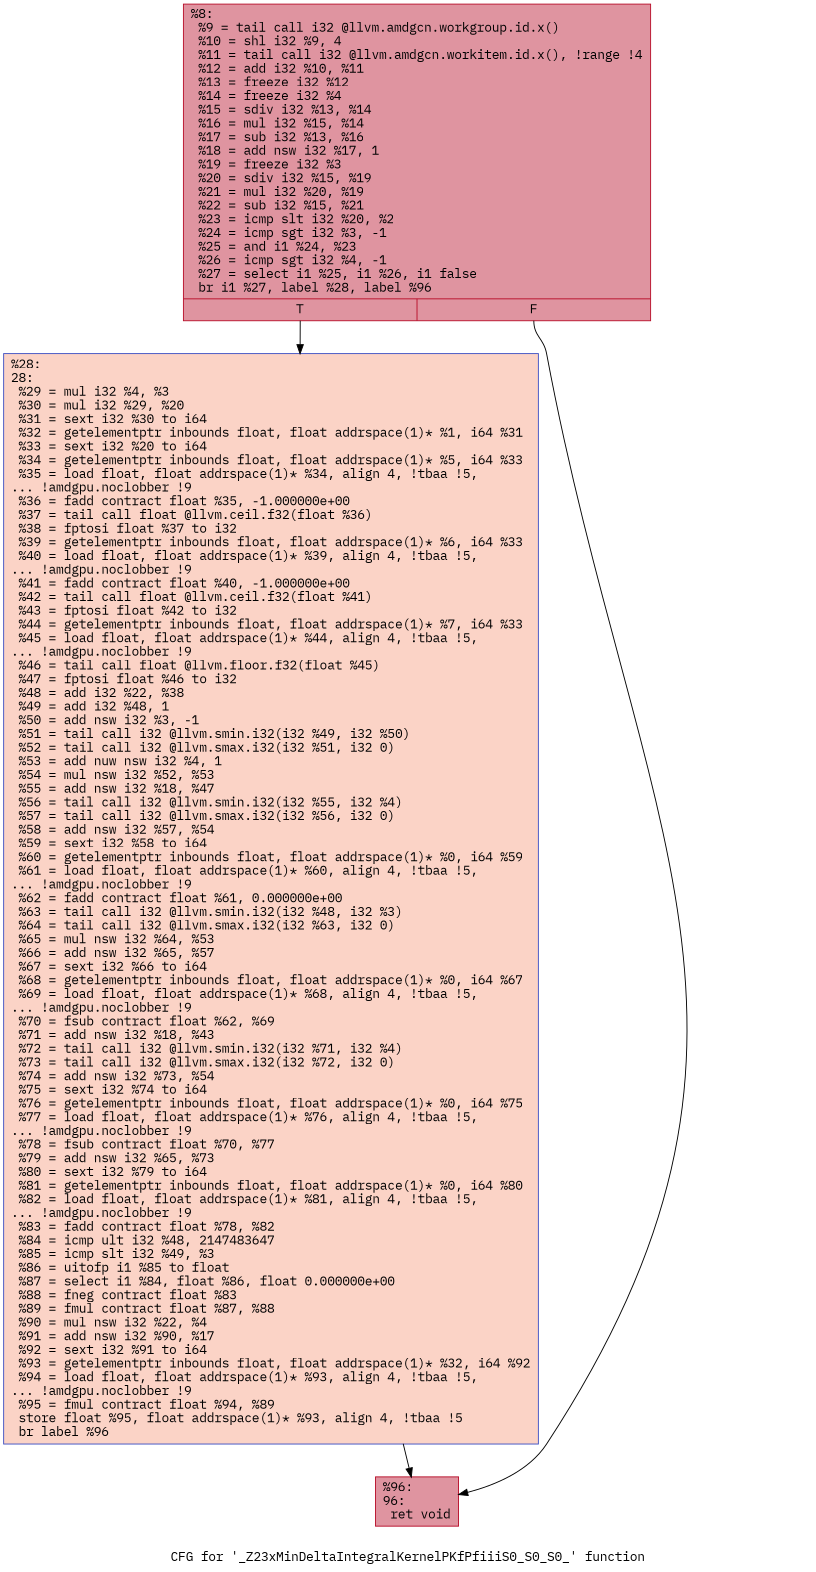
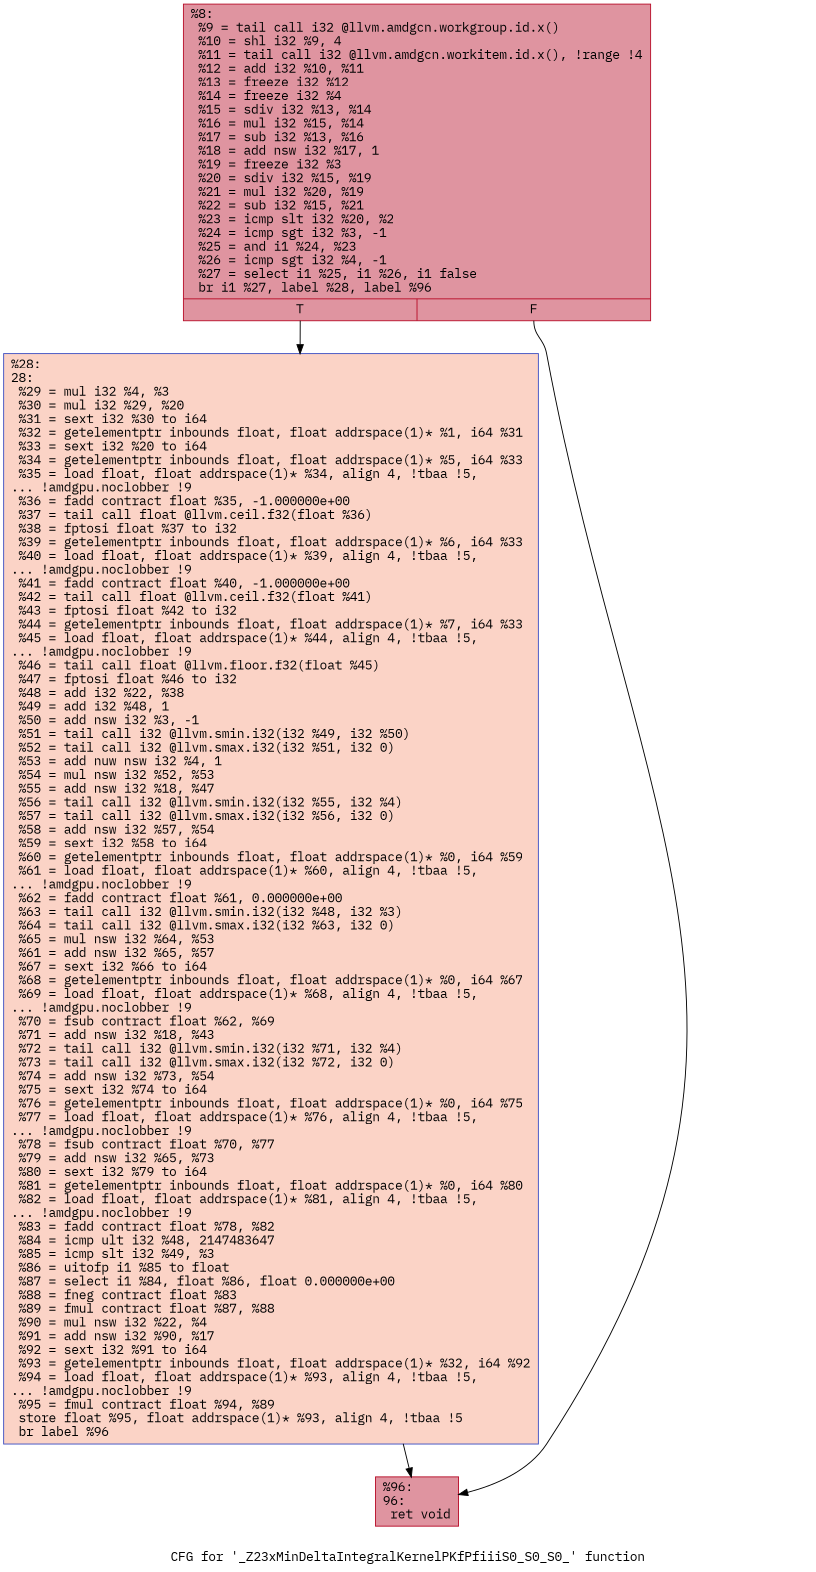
node "%28:": text "%66 = add nsw i32 %65, %57" -> "%61 = add nsw i32 %65, %57"
